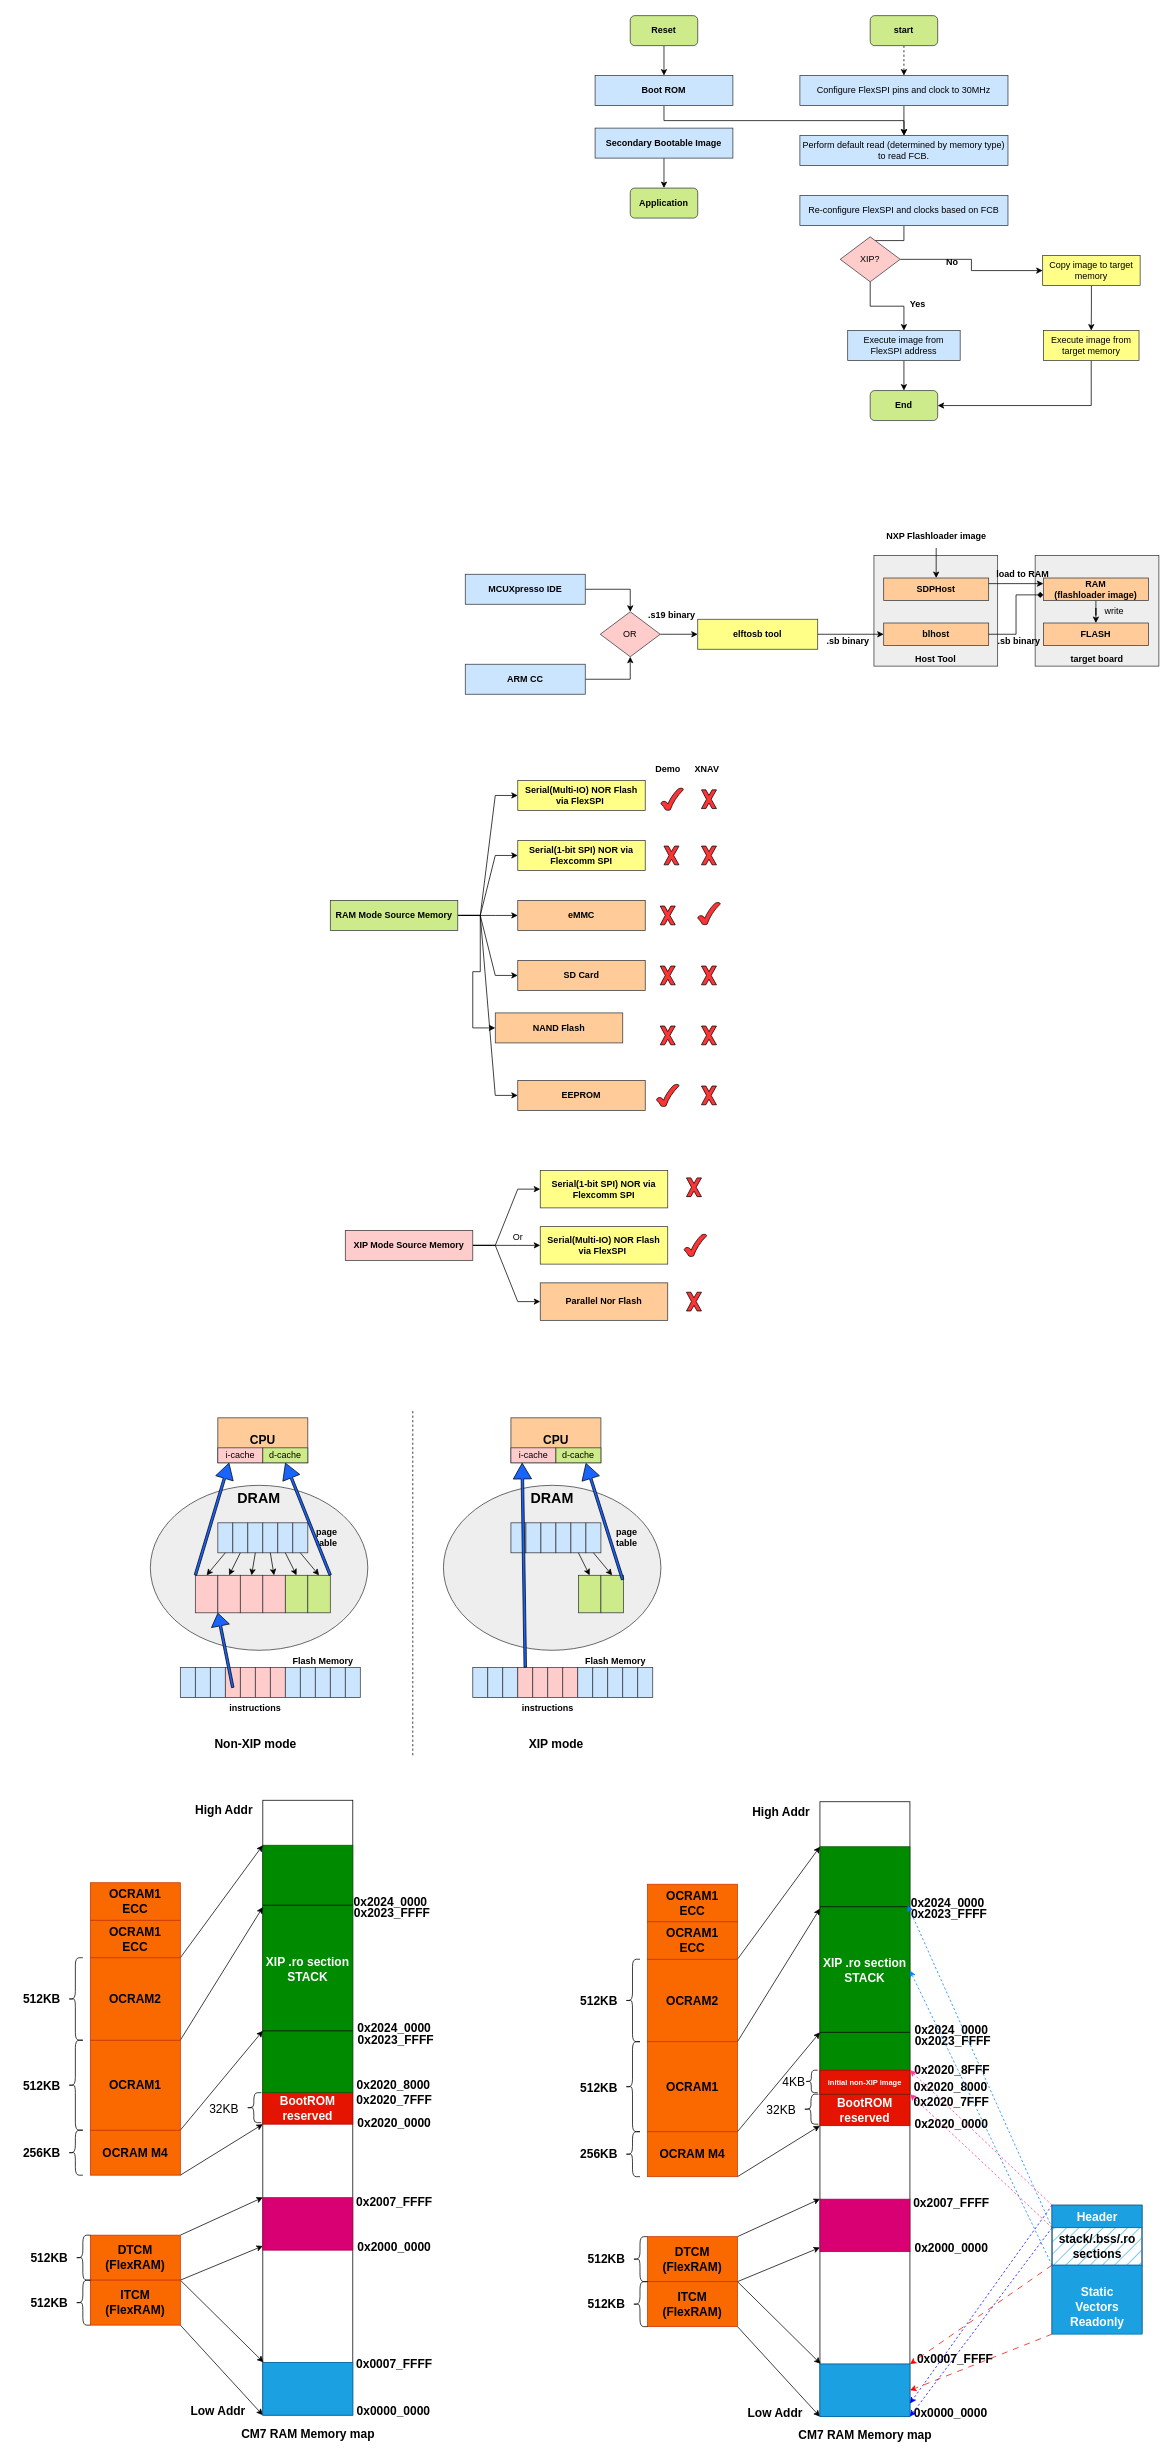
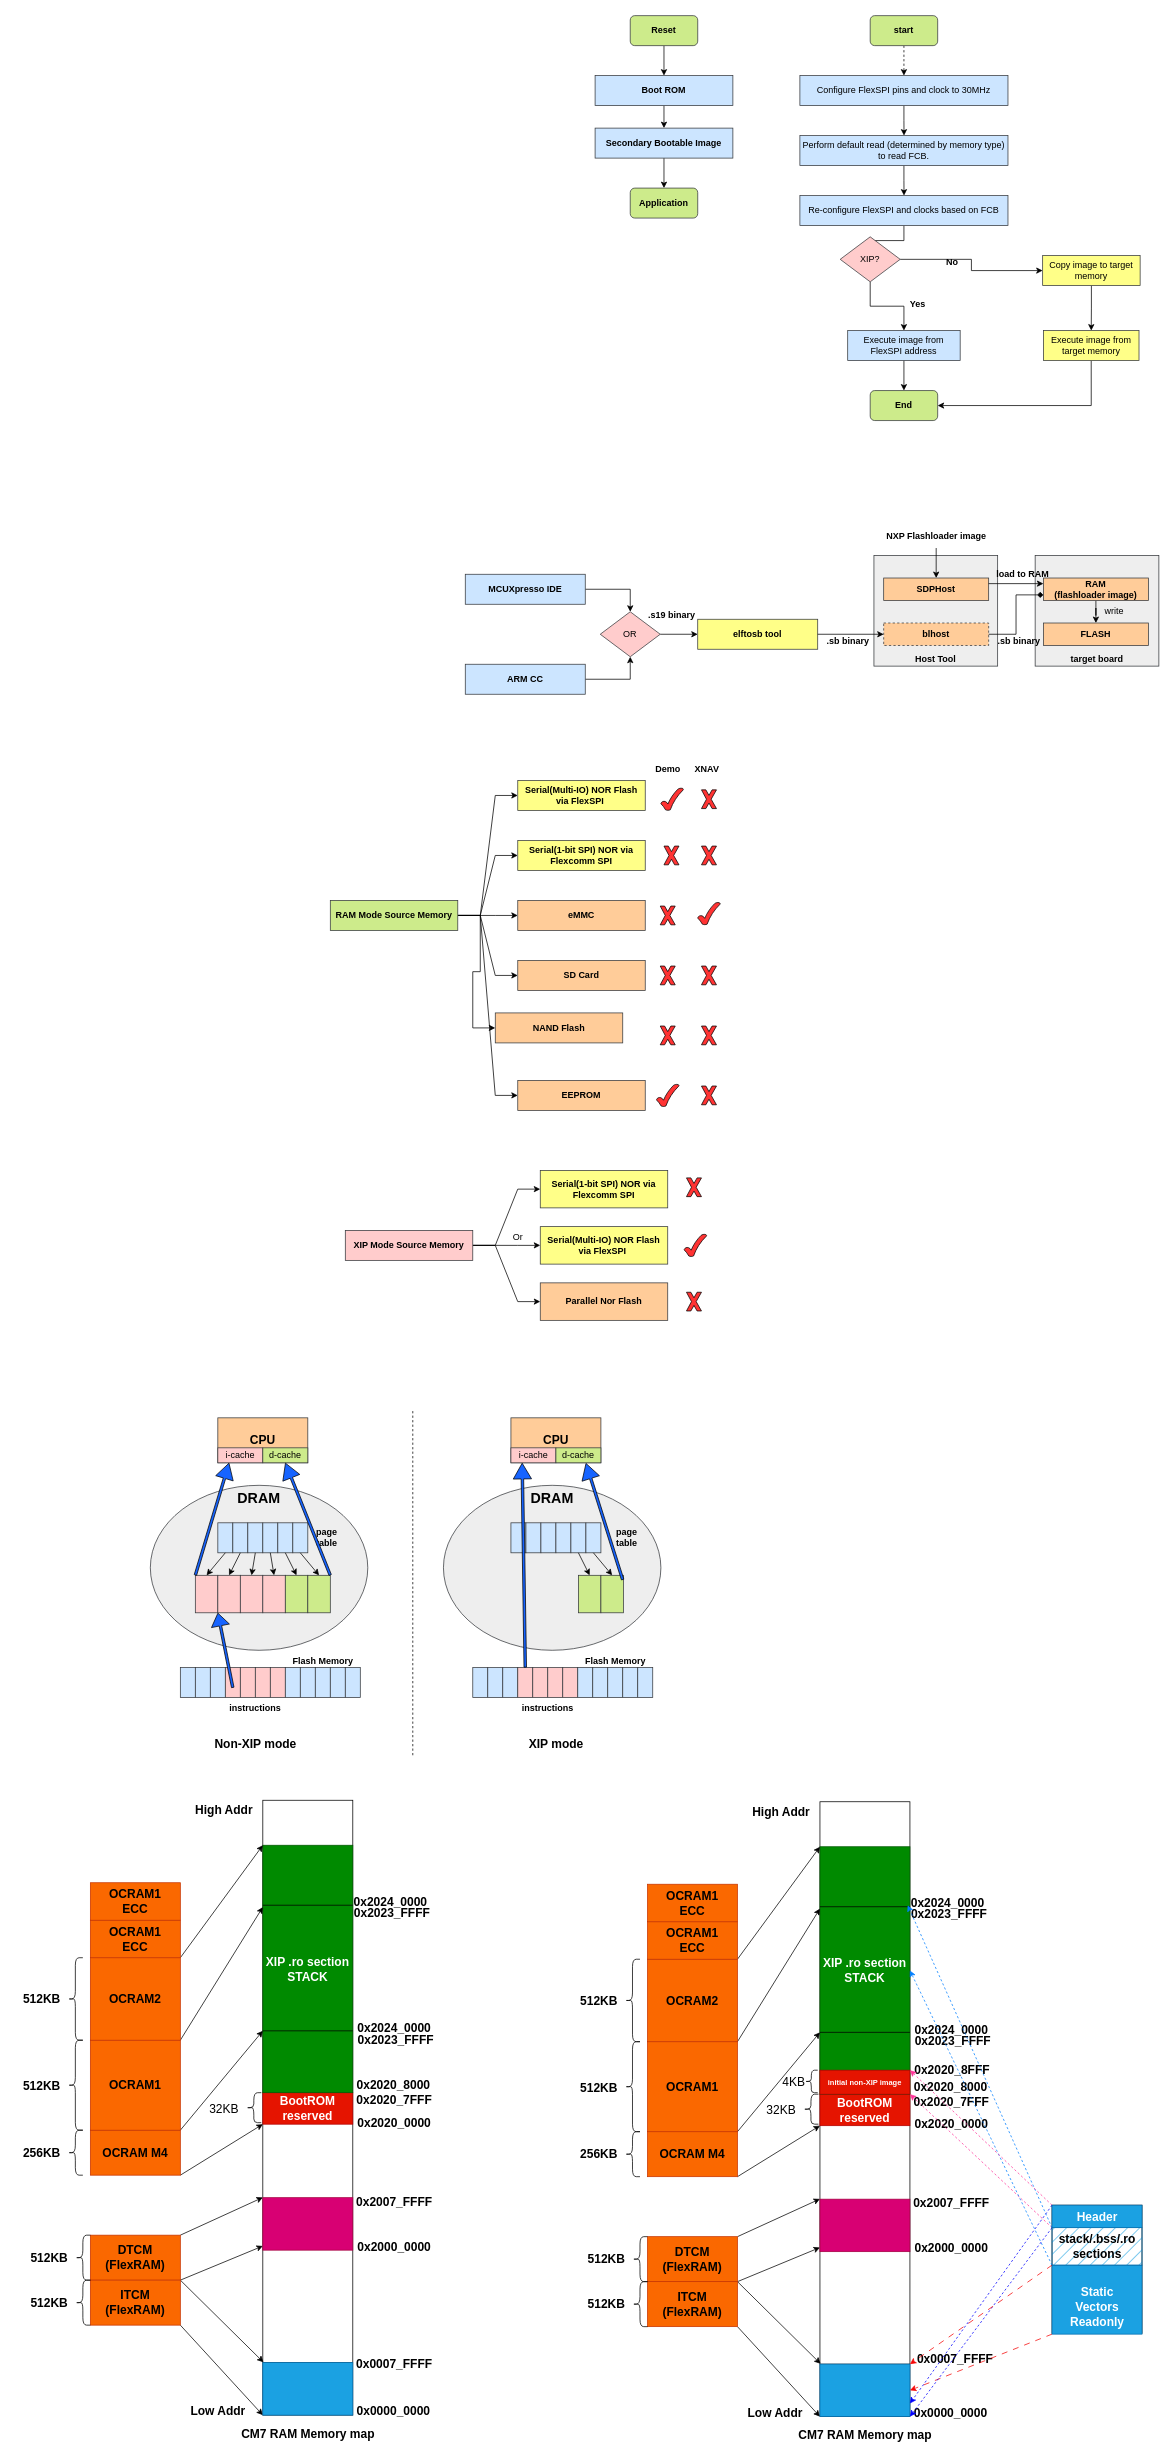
edge "Boot ROM" -> "Perform default read (determined by memory type) to read FCB.": now "Boot ROM" -> "Secondary Bootable Image"
edge "Perform default read (determined by memory type) to read FCB." -> "Re-configure FlexSPI and clocks based on FCB": added
node "blhost": style solid -> dashed
